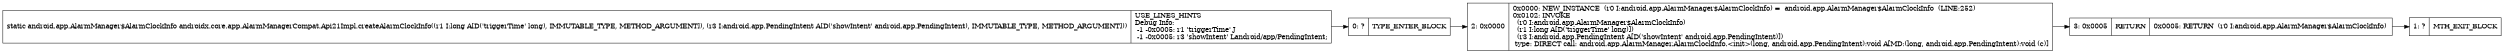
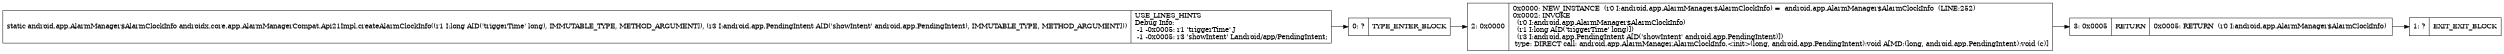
node "2: 0x0000": text "0x0102: INVOKE" -> "0x0002: INVOKE"
node "1: ?": text "MTH_EXIT_BLOCK" -> "EXIT_EXIT_BLOCK"
